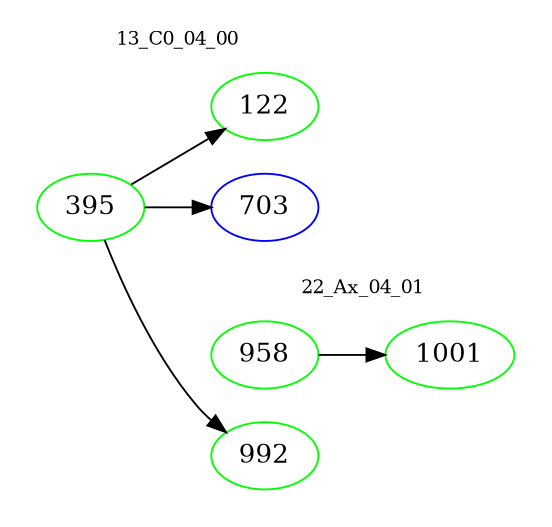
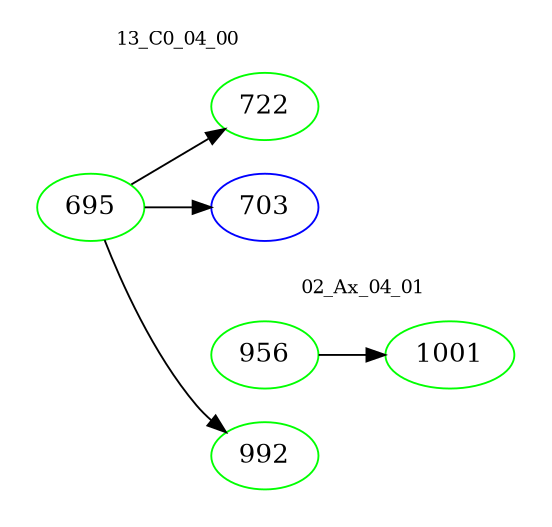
node "122": label "122" -> "722"
node "395": label "395" -> "695"
cluster "22_Ax_04_01": label "22_Ax_04_01" -> "02_Ax_04_01"
node "958": label "958" -> "956"
